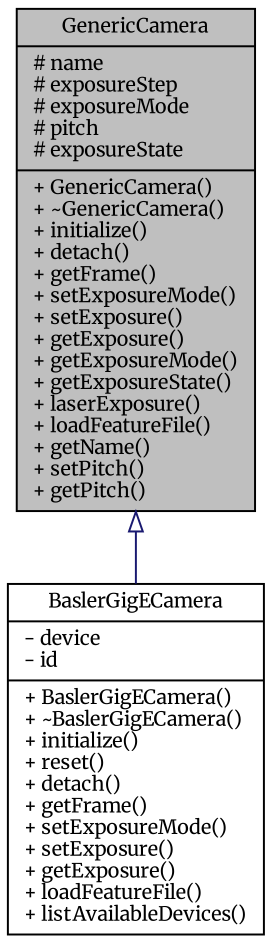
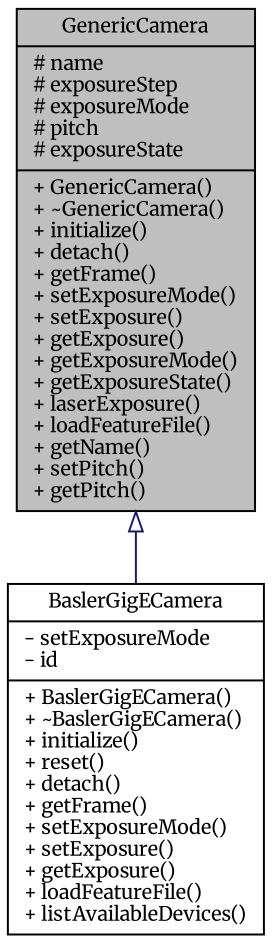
node "BaslerGigECamera": text "- device" -> "- setExposureMode"
